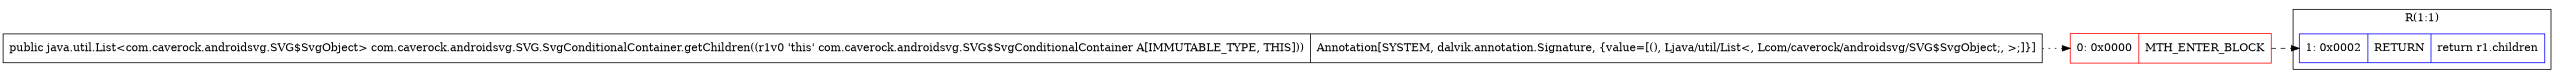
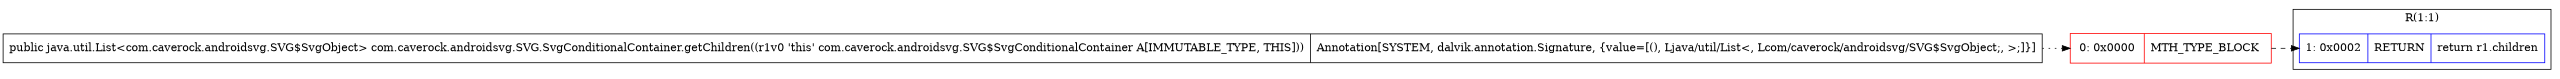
node "0: 0x0000": text "MTH_ENTER_BLOCK" -> "MTH_TYPE_BLOCK"
